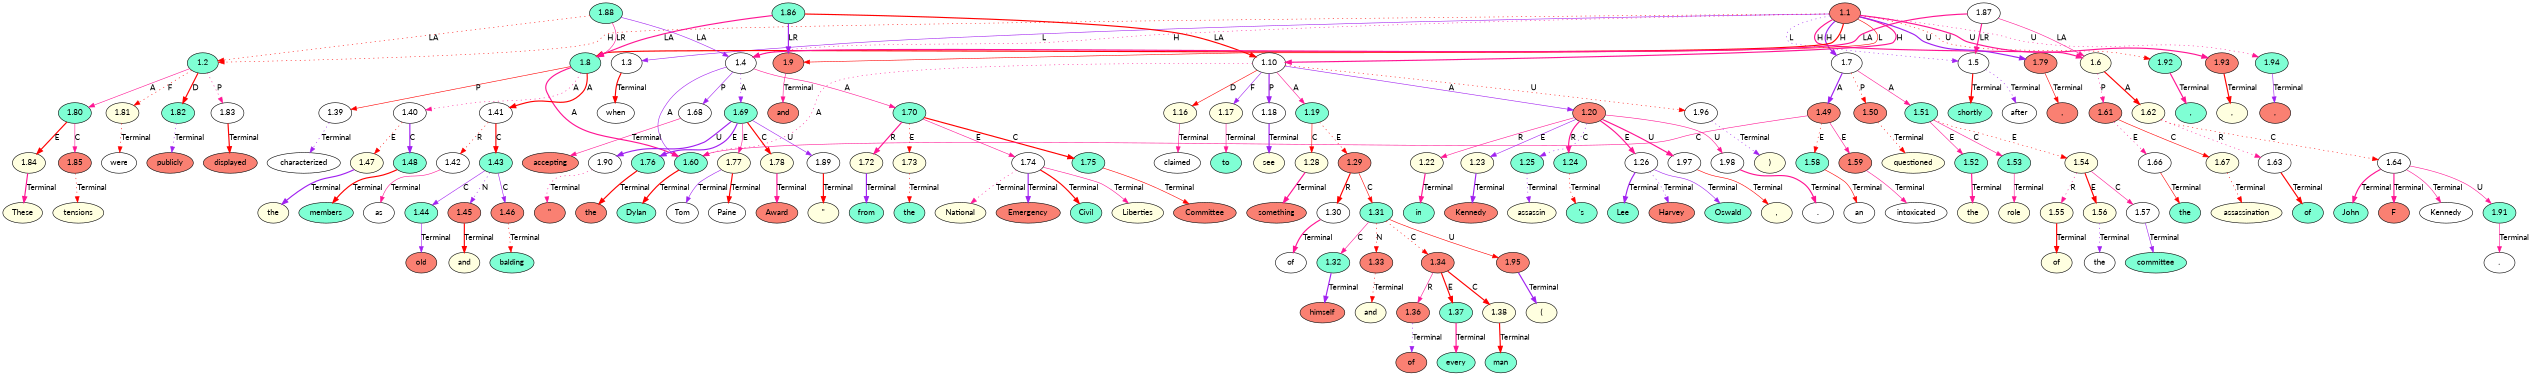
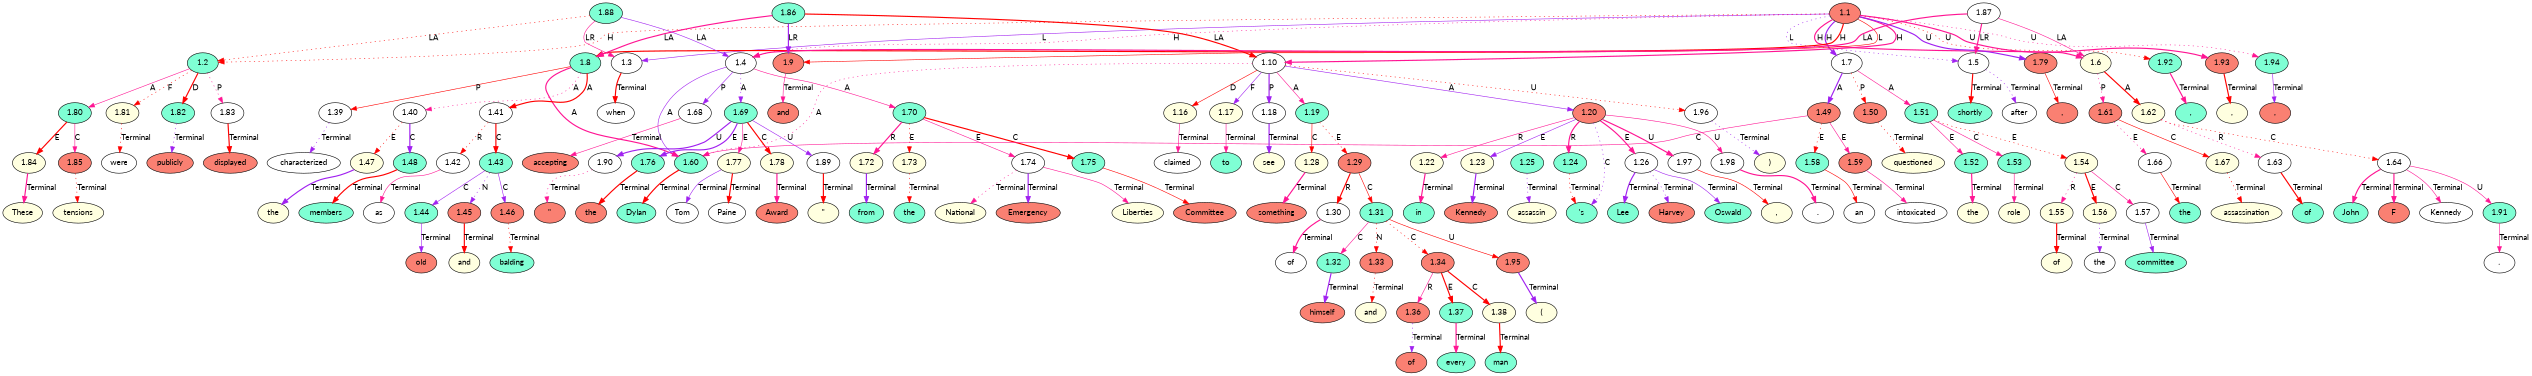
edge "1.88" -> "1.8": now "1.88" -> "1.3"
edge "1.20" -> "1.25": now "1.20" -> "'s"
node "Civil": removed
